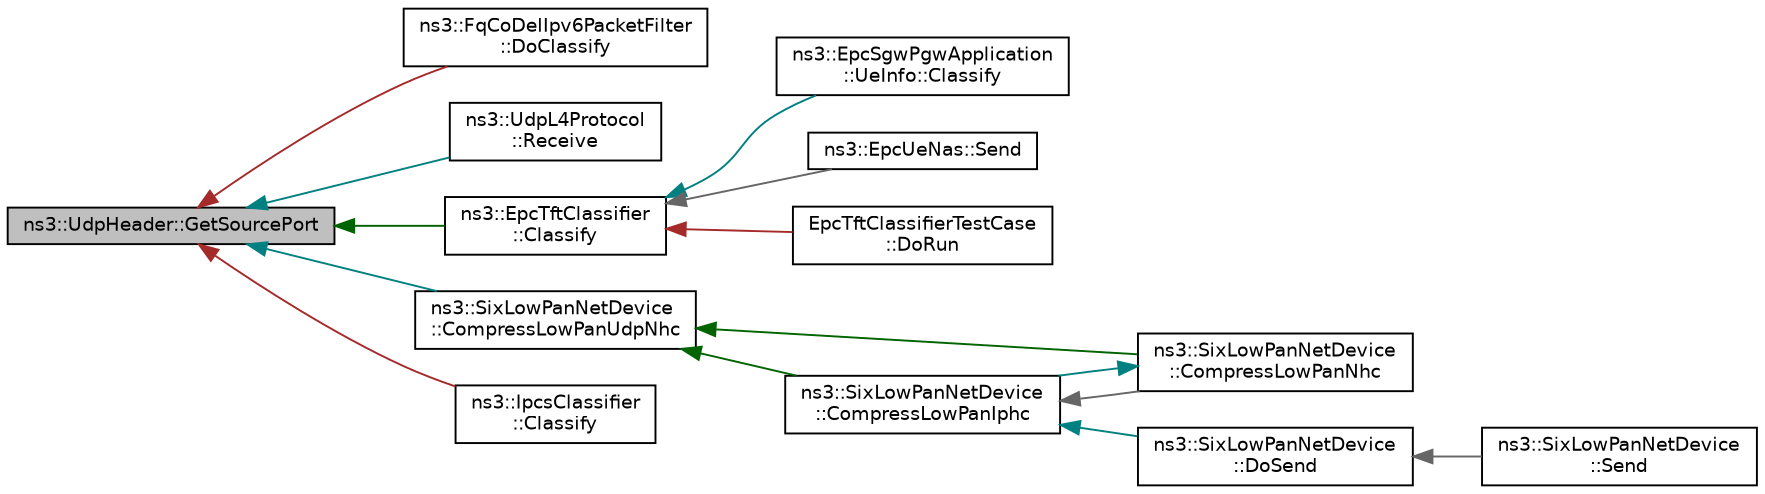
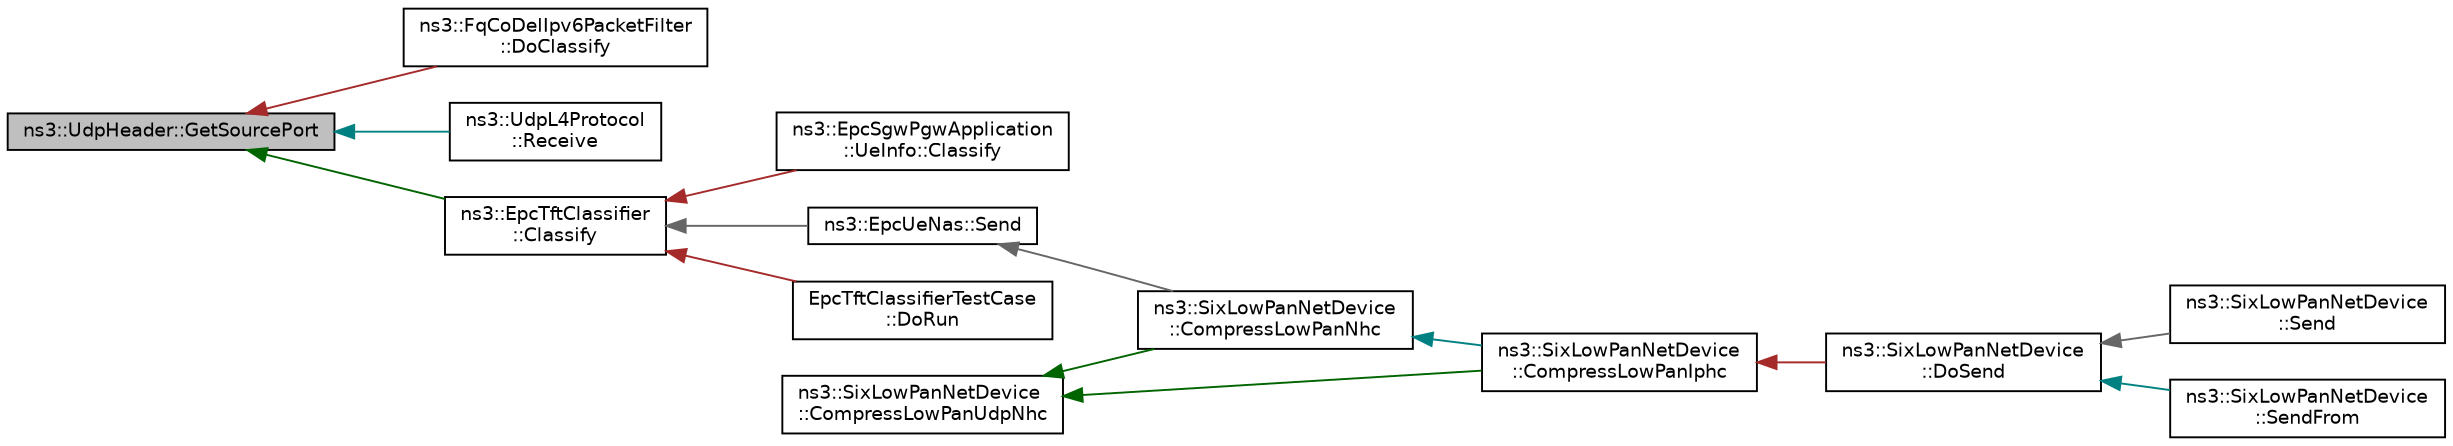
edge "ns3::EpcSgwPgwApplication ::UeInfo::Classify" -> "ns3::EpcTftClassifier ::Classify": color teal -> brown
edge "ns3::SixLowPanNetDevice ::CompressLowPanUdpNhc" -> "ns3::UdpHeader::GetSourcePort": removed
edge "ns3::SixLowPanNetDevice ::CompressLowPanNhc" -> "ns3::SixLowPanNetDevice ::CompressLowPanIphc": now "ns3::SixLowPanNetDevice ::CompressLowPanNhc" -> "ns3::EpcUeNas::Send"
node "ns3::SixLowPanNetDevice ::SendFrom": added
node "ns3::IpcsClassifier ::Classify": removed
edge "ns3::SixLowPanNetDevice ::DoSend" -> "ns3::SixLowPanNetDevice ::CompressLowPanIphc": color teal -> brown
